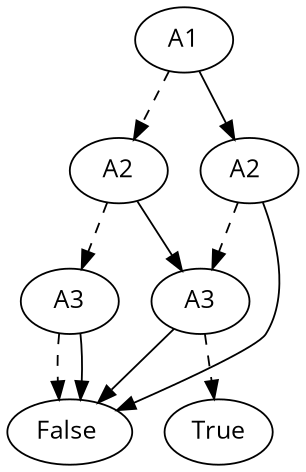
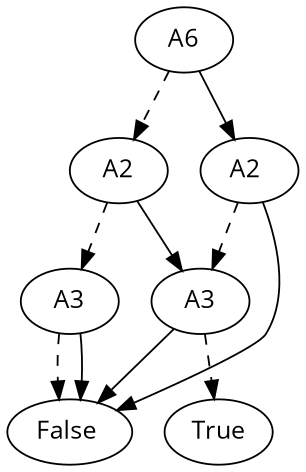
node "A1": label "A1" -> "A6"
